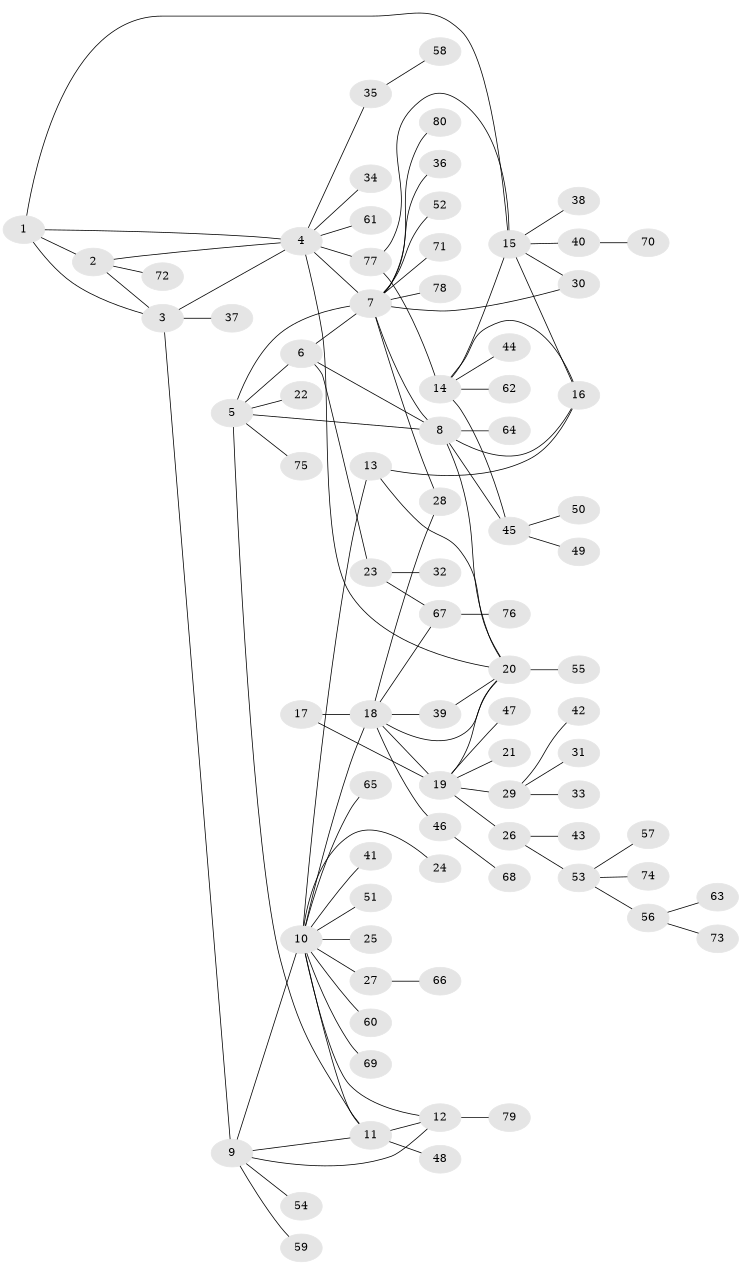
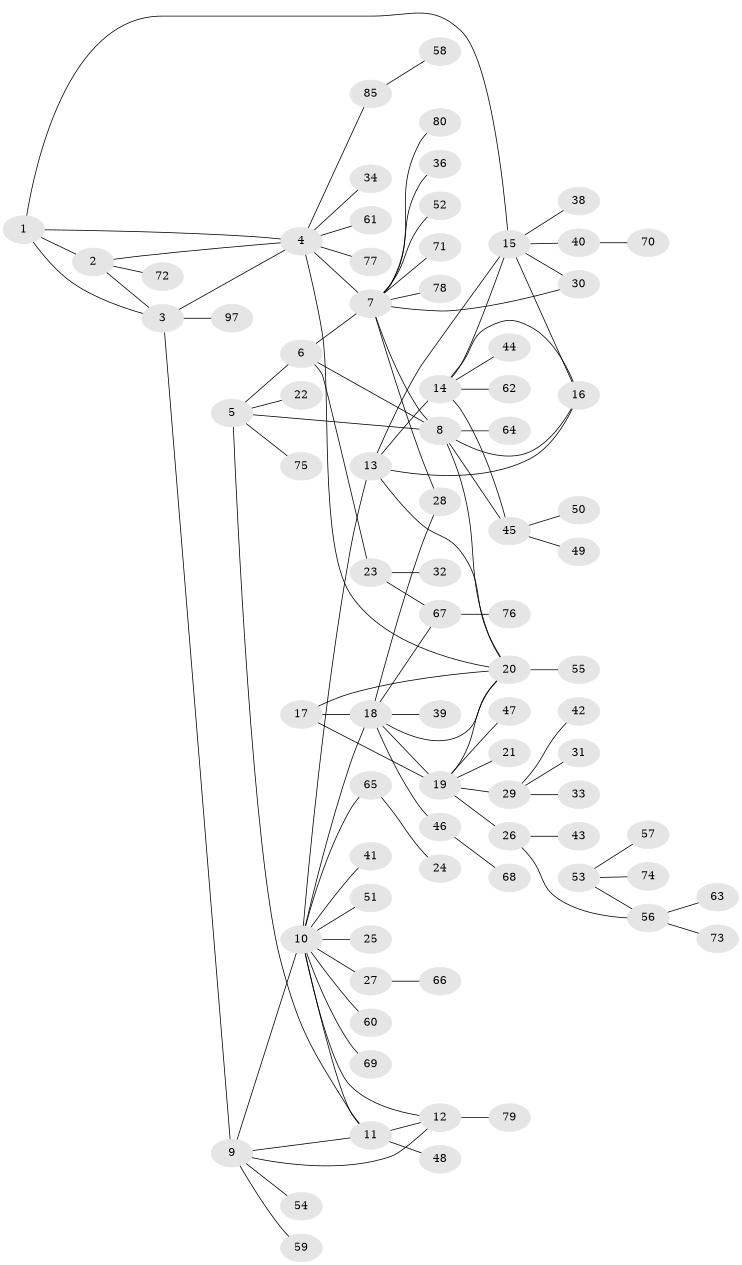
node "35": label "35" -> "85"
edge "15" -- "77": now "15" -- "13"
node "37": label "37" -> "97"
edge "77" -- "14": now "13" -- "14"
edge "7" -- "5": removed
edge "20" -- "39": now "20" -- "17"
edge "24" -- "10": now "24" -- "65"
edge "26" -- "53": now "26" -- "56"
